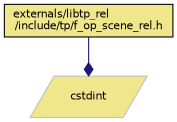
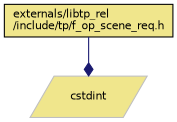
node "externals/libtp_rel /include/tp/f_op_scene_rel.h": label "externals/libtp_rel /include/tp/f_op_scene_rel.h" -> "externals/libtp_rel /include/tp/f_op_scene_req.h"
